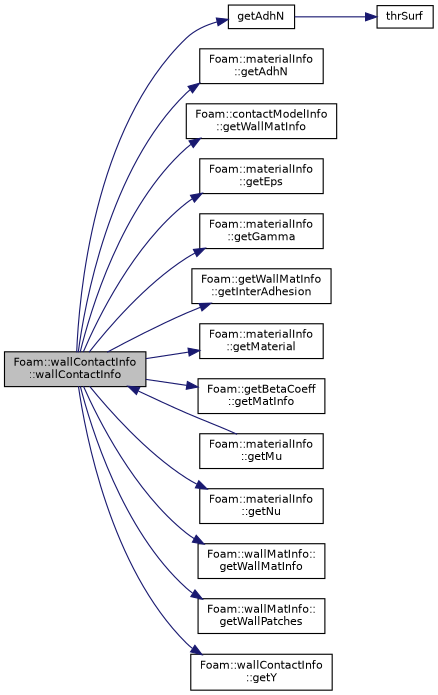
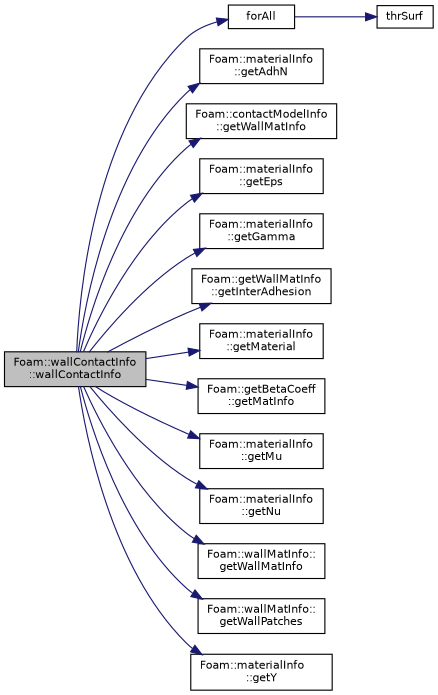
node "getAdhN": label "getAdhN" -> "forAll"
edge "Foam::materialInfo ::getMu" -> "Foam::wallContactInfo ::wallContactInfo": reversed
node "Foam::wallContactInfo ::getY": label "Foam::wallContactInfo ::getY" -> "Foam::materialInfo ::getY"
